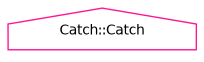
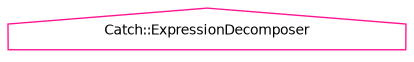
node "Catch::Catch": label "Catch::Catch" -> "Catch::ExpressionDecomposer"
